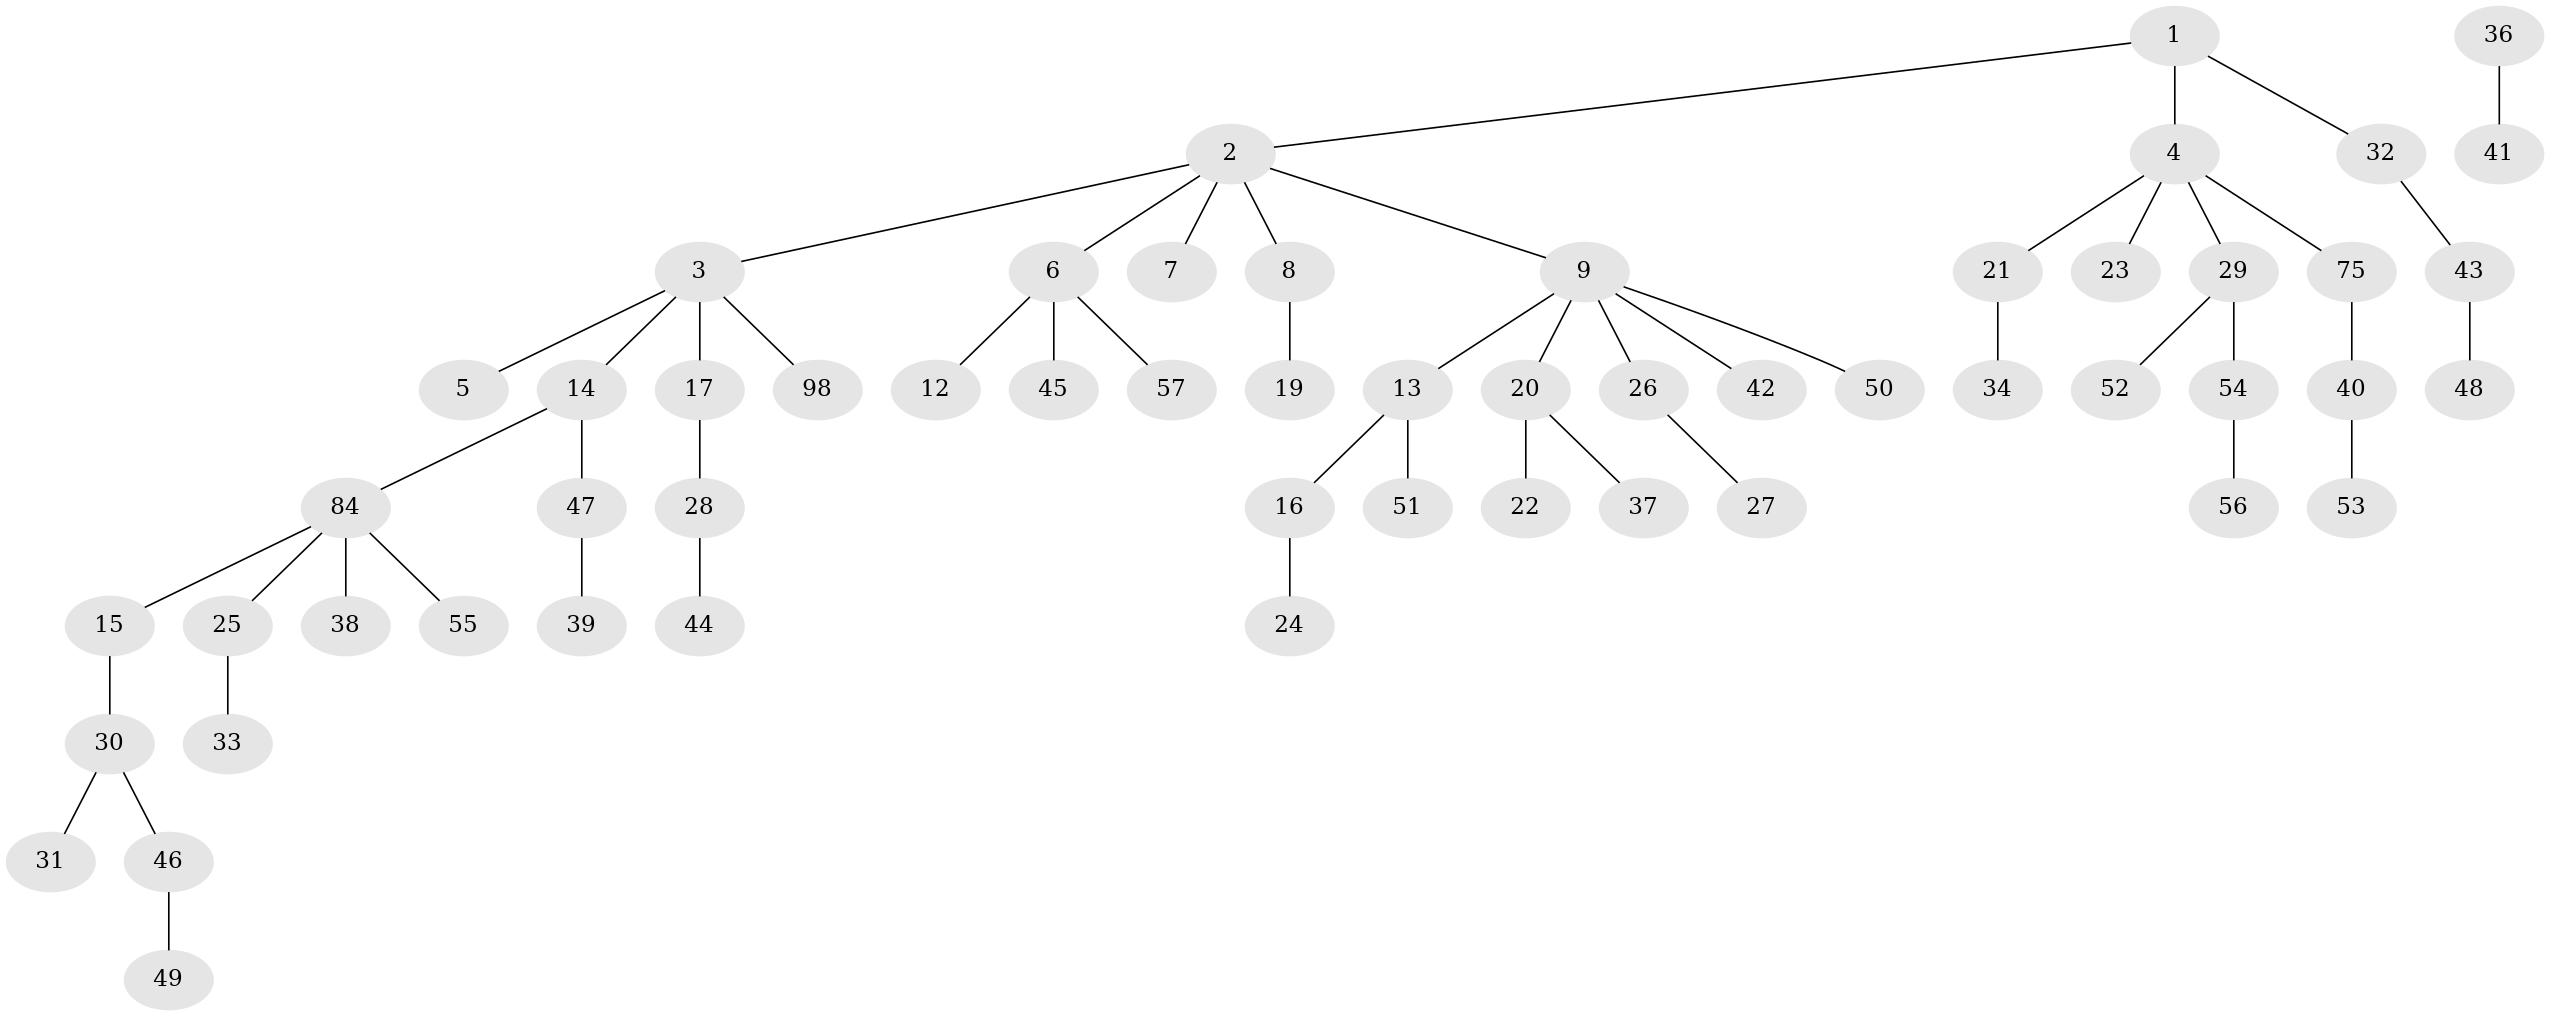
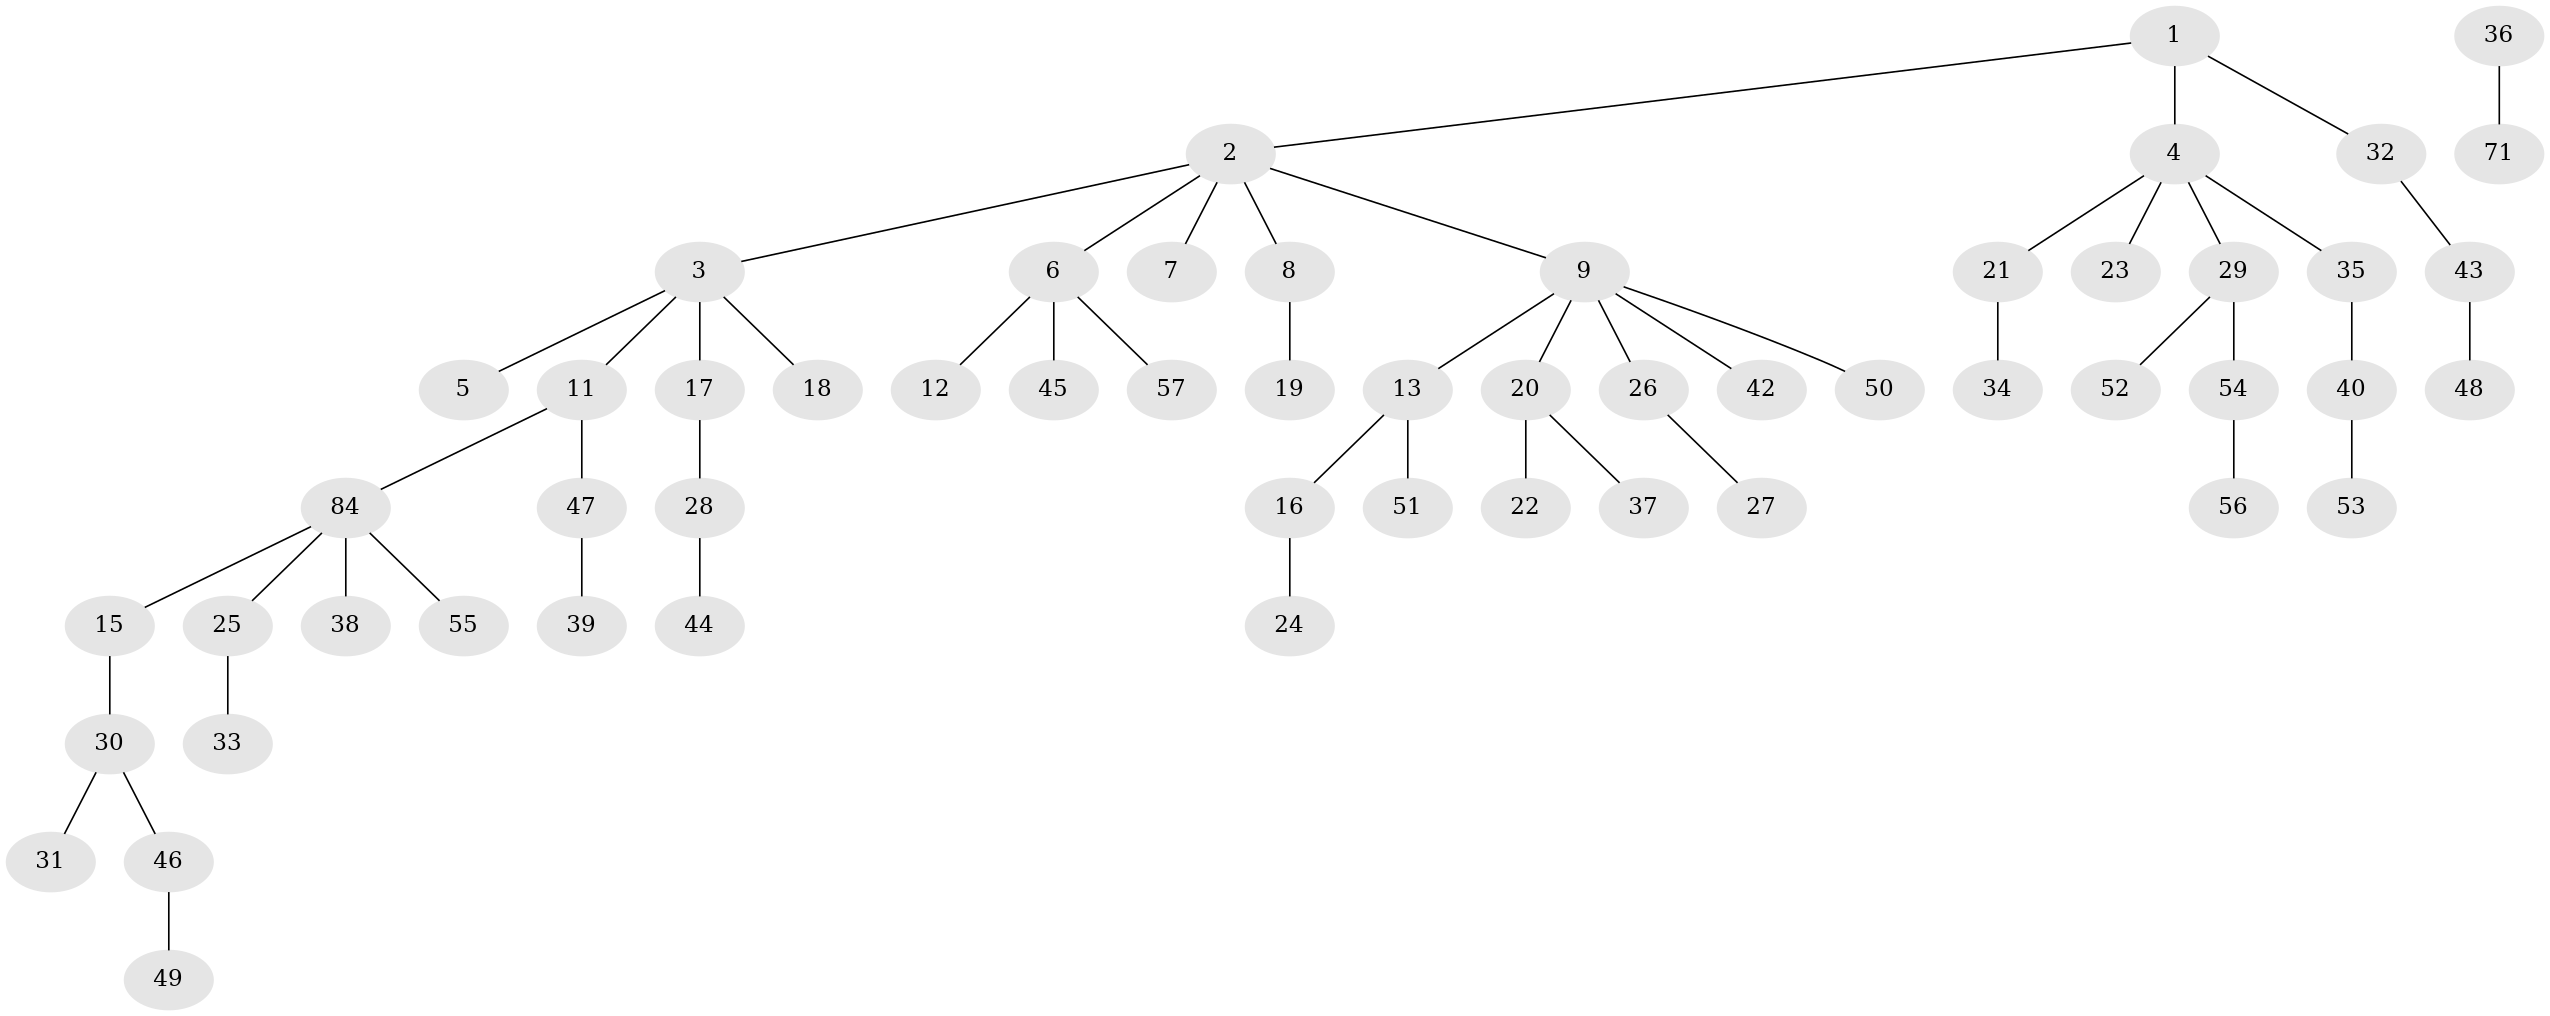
node "41": label "41" -> "71"
node "75": label "75" -> "35"
node "14": label "14" -> "11"
node "98": label "98" -> "18"
